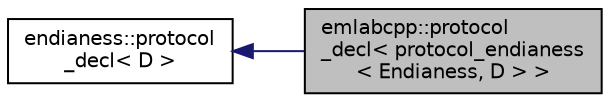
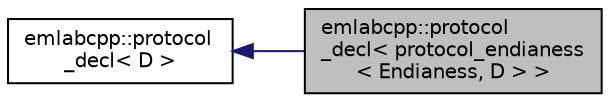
node "endianess::protocol _decl< D >": label "endianess::protocol _decl< D >" -> "emlabcpp::protocol _decl< D >"
